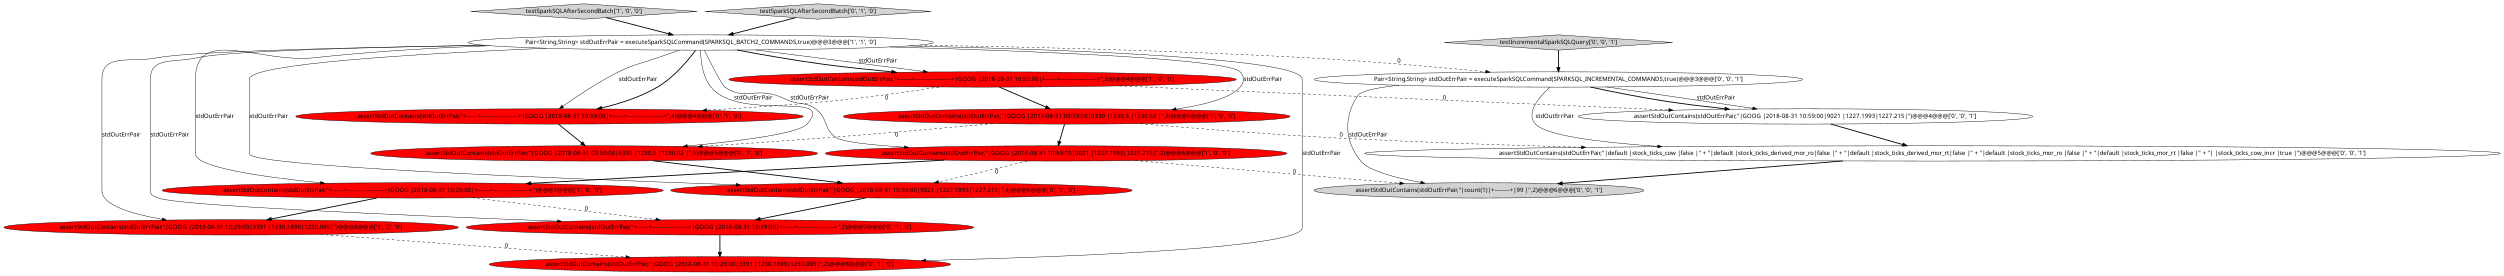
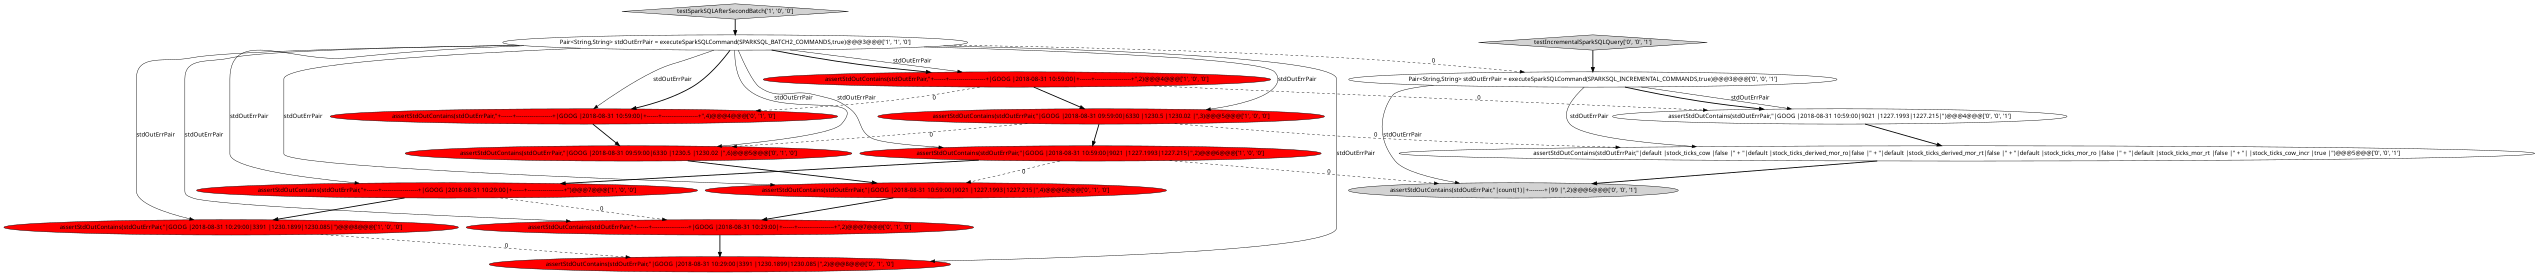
node "testSparkSQLAfterSecondBatch['0', '1', '0']": removed
